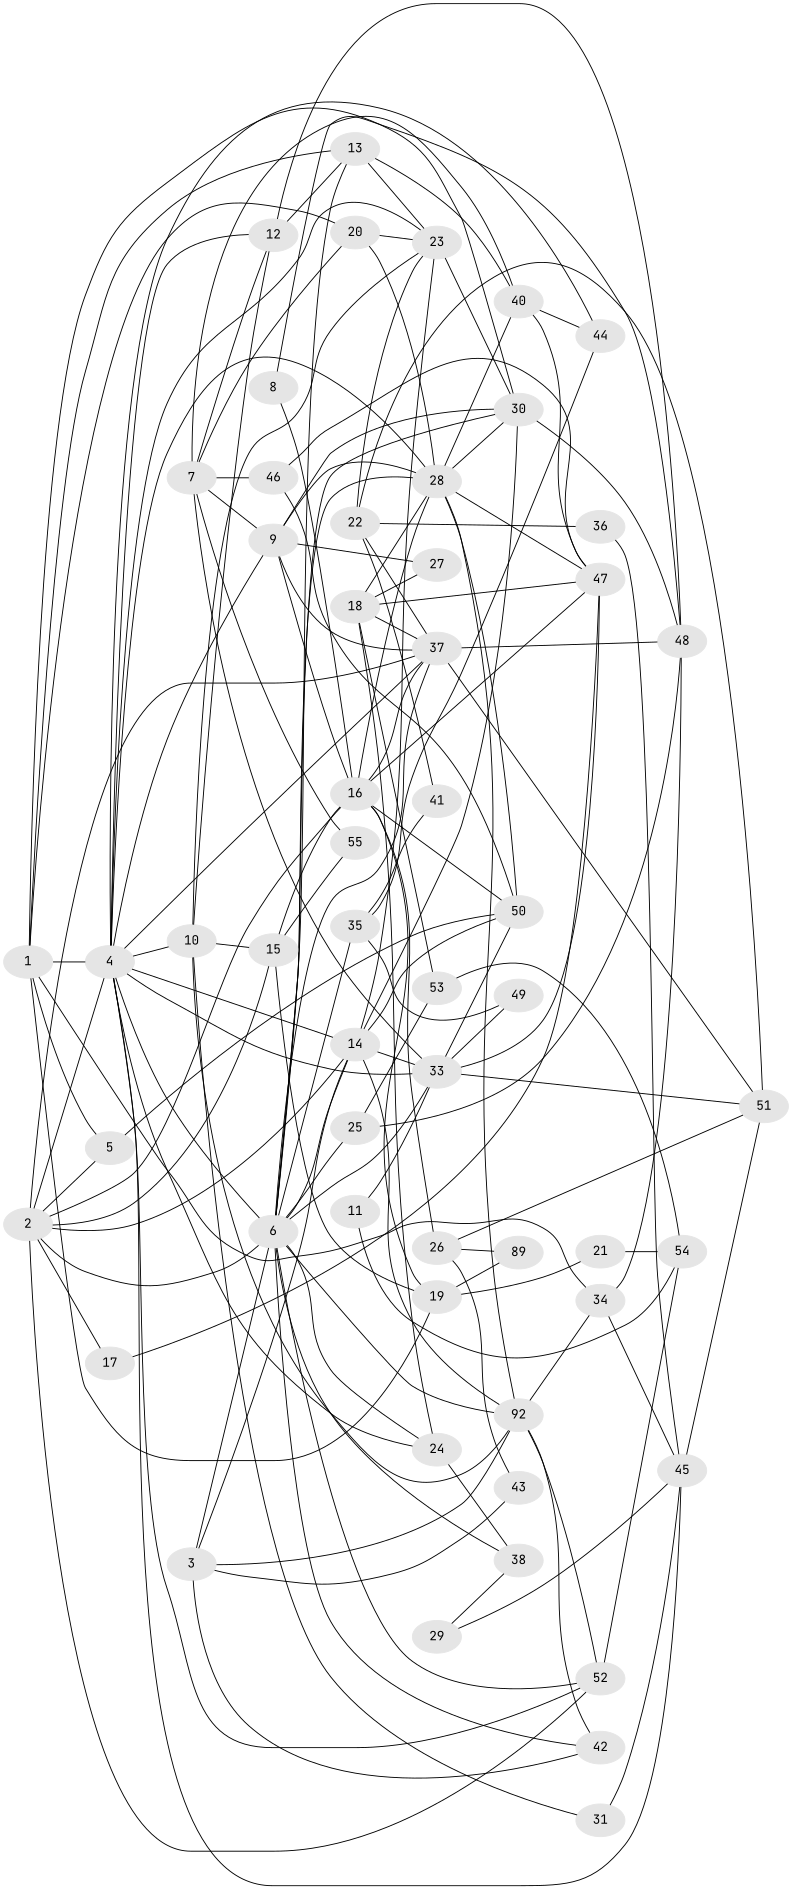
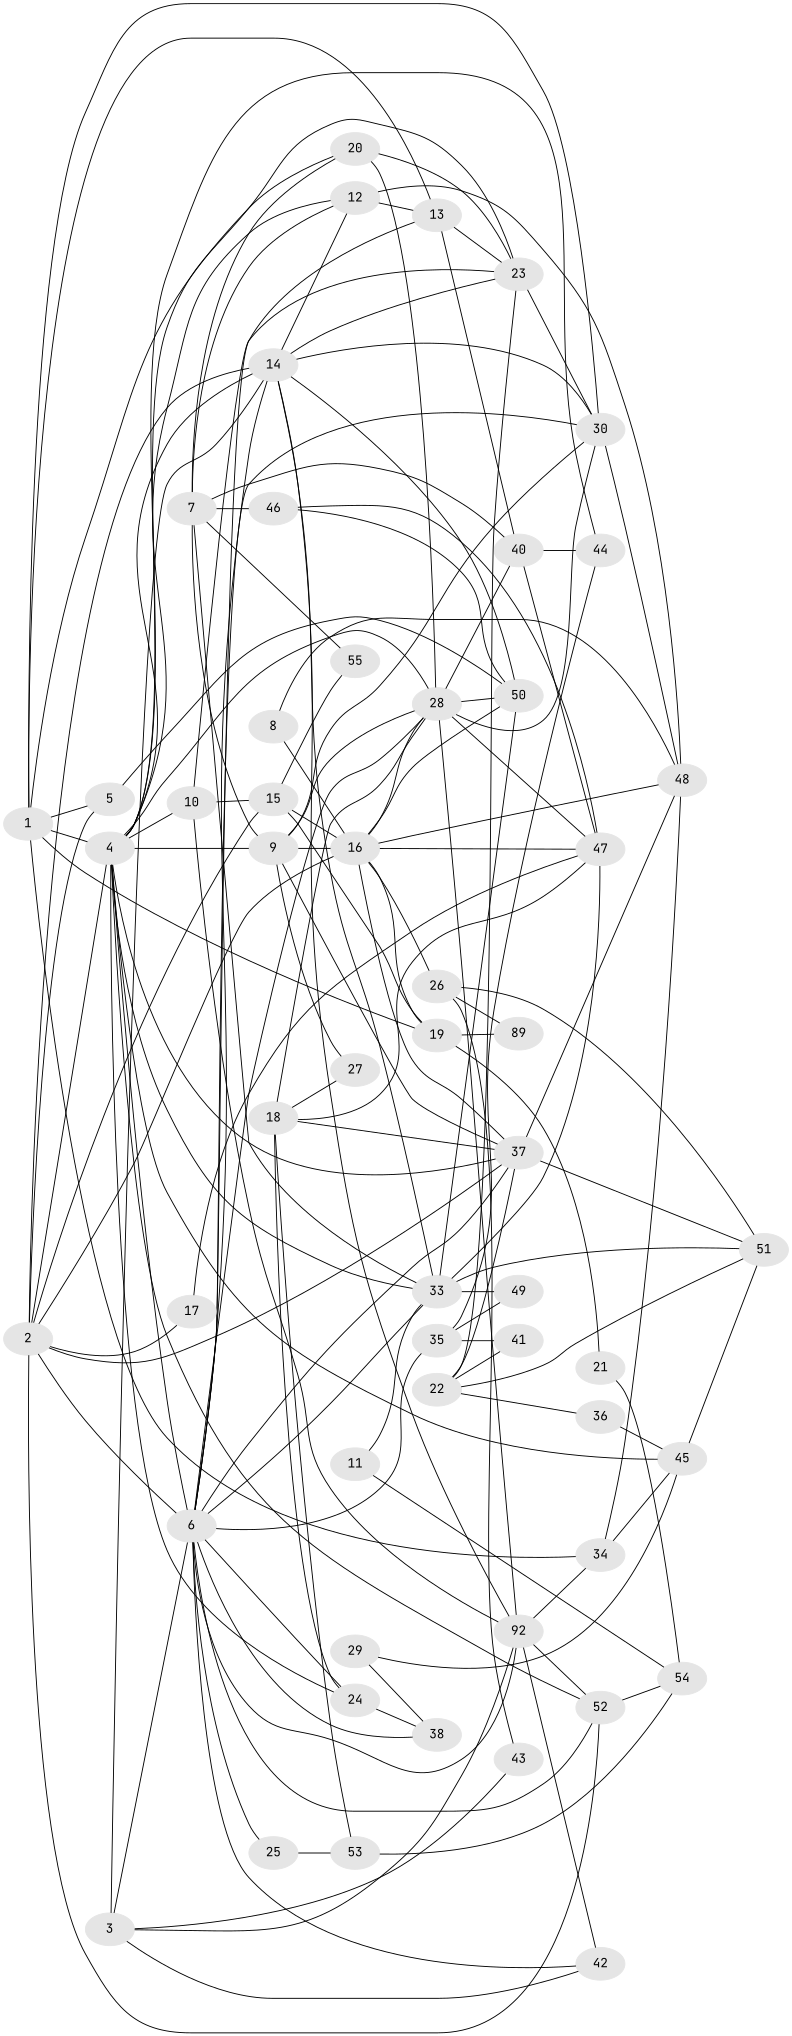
edge "12" -- "10": now "12" -- "14"
edge "48" -- "25": now "48" -- "16"
node "31": removed
